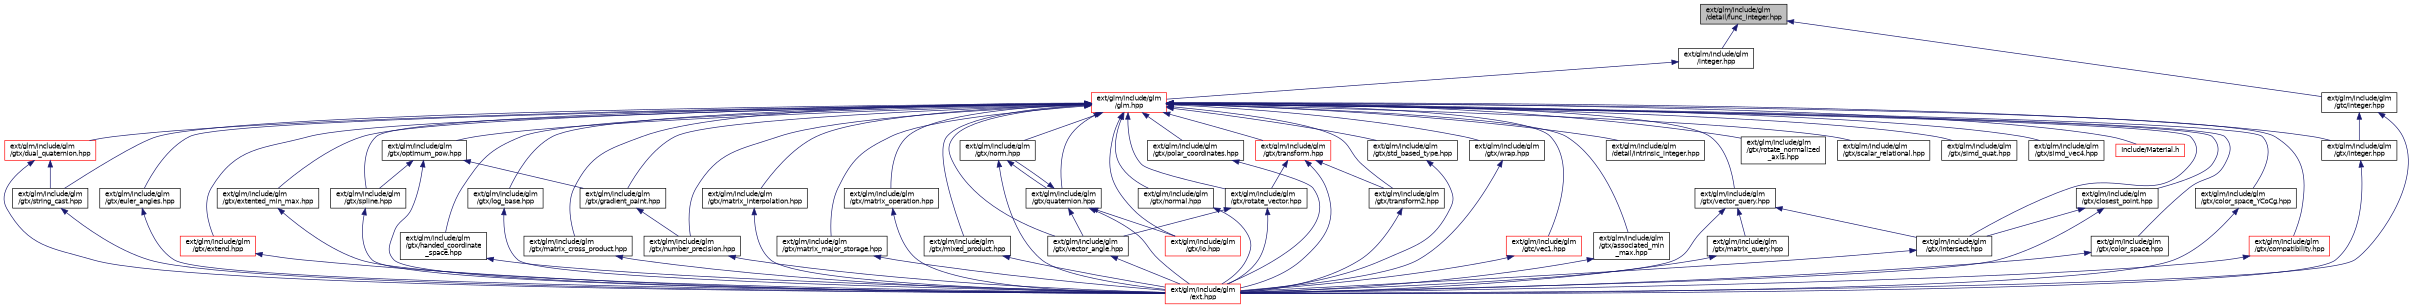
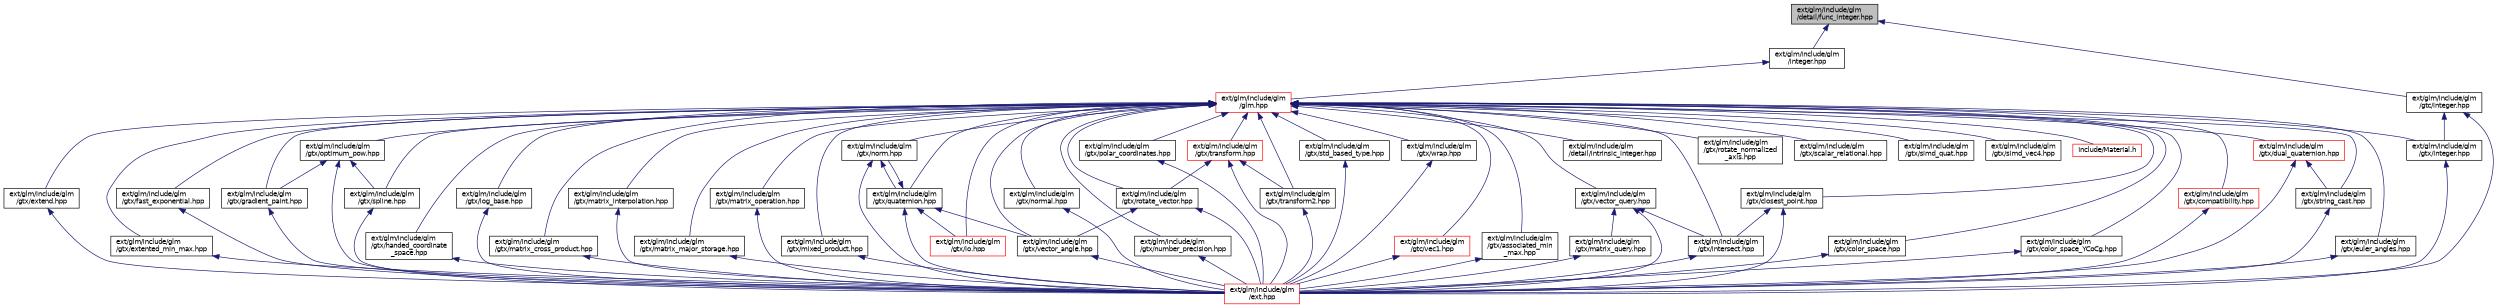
node "ext/glm/include/glm /gtx/fast_exponential.hpp": added
edge "ext/glm/include/glm /gtx/number_precision.hpp" -> "ext/glm/include/glm /gtx/gradient_paint.hpp": now "ext/glm/include/glm /ext.hpp" -> "ext/glm/include/glm /gtx/gradient_paint.hpp"
node "ext/glm/include/glm /gtx/extend.hpp": color red -> black
